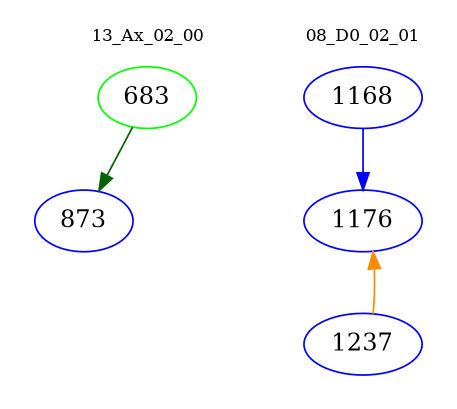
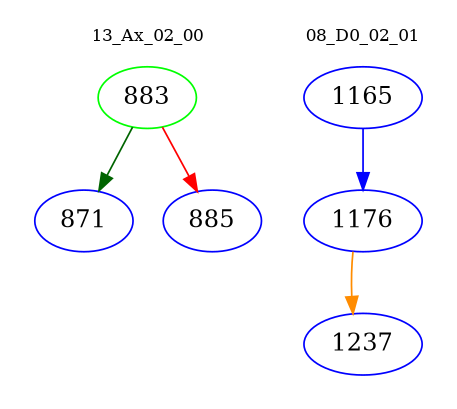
node "683": label "683" -> "883"
node "1168": label "1168" -> "1165"
node "873": label "873" -> "871"
node "885": added
edge "1237" -> "1176": reversed
